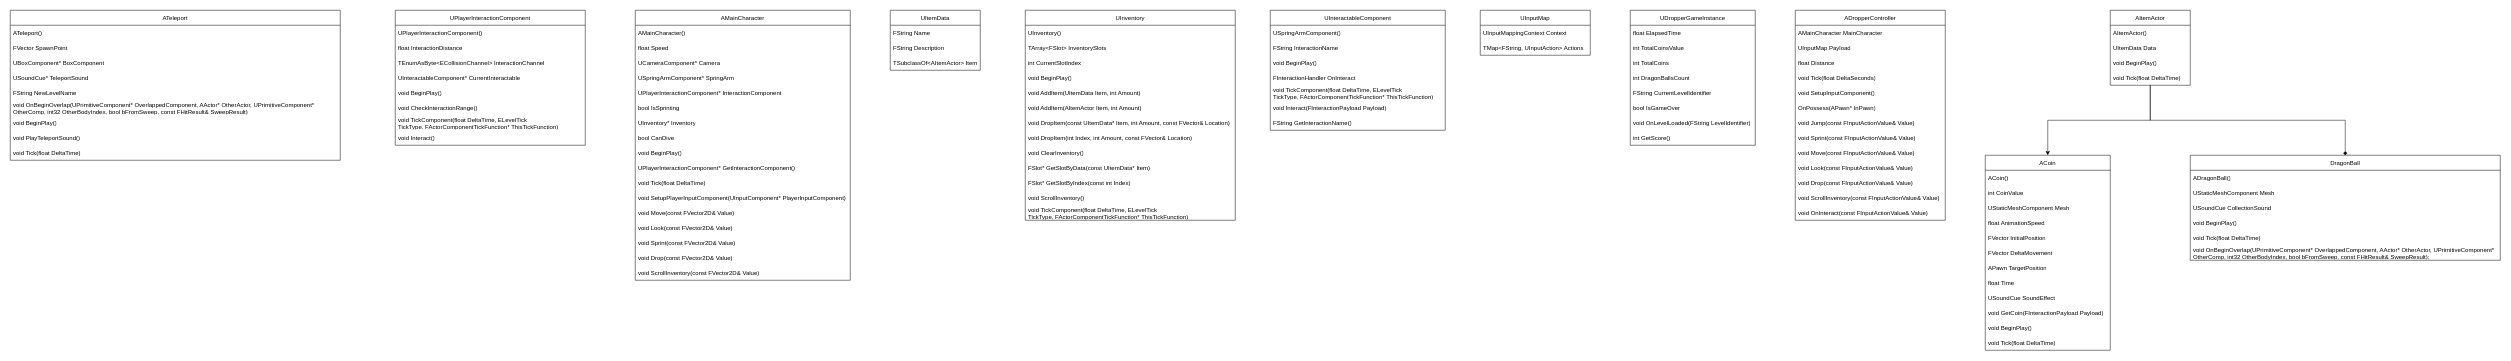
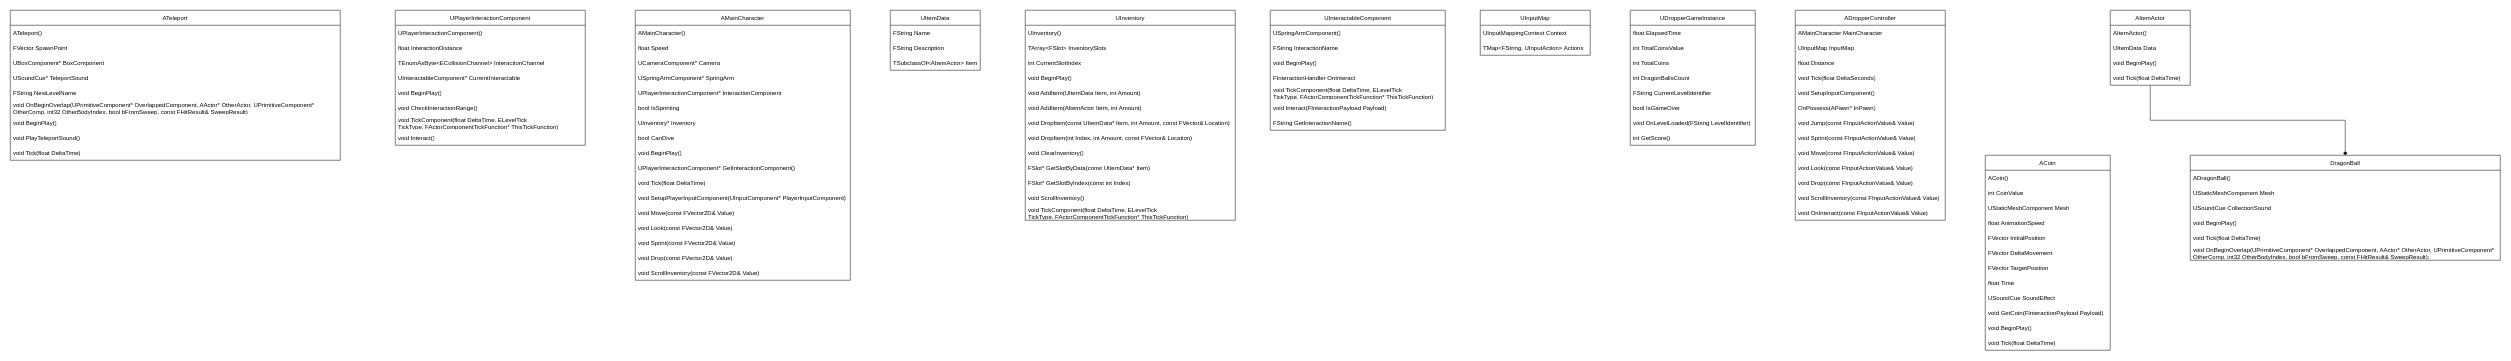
node "UInputMap Payload": label "UInputMap Payload" -> "UInputMap InputMap"
edge "AItemActor" -> "ACoin": removed
node "APawn TargetPosition": label "APawn TargetPosition" -> "FVector TargetPosition"
